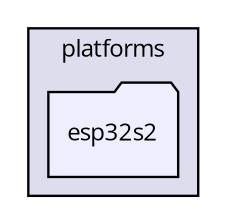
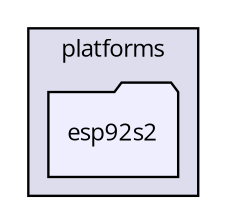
node "esp32s2": label "esp32s2" -> "esp92s2"
